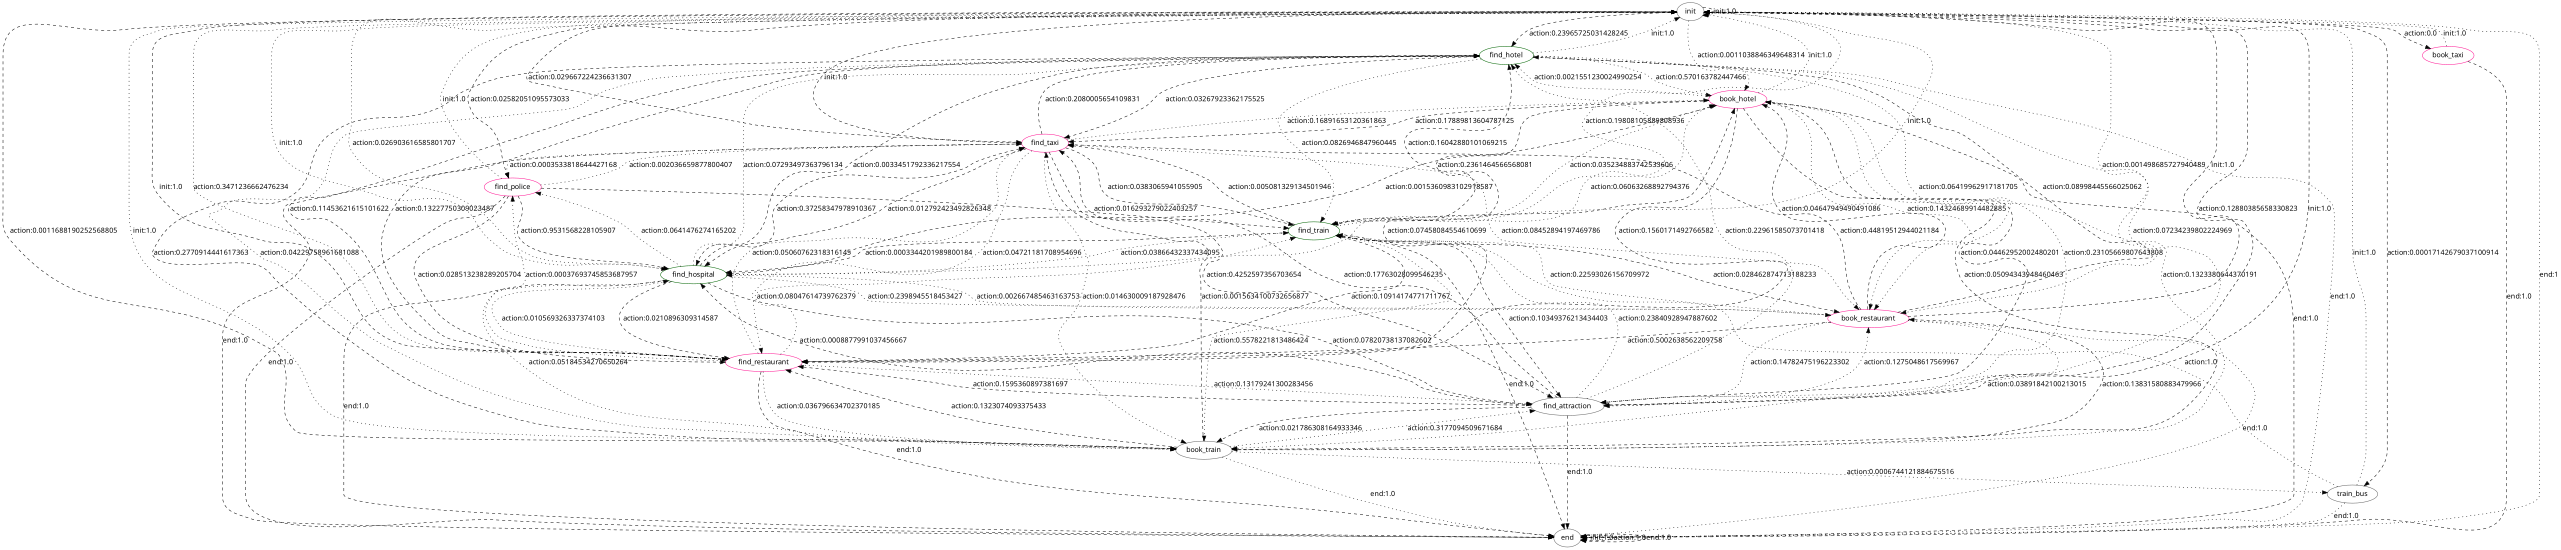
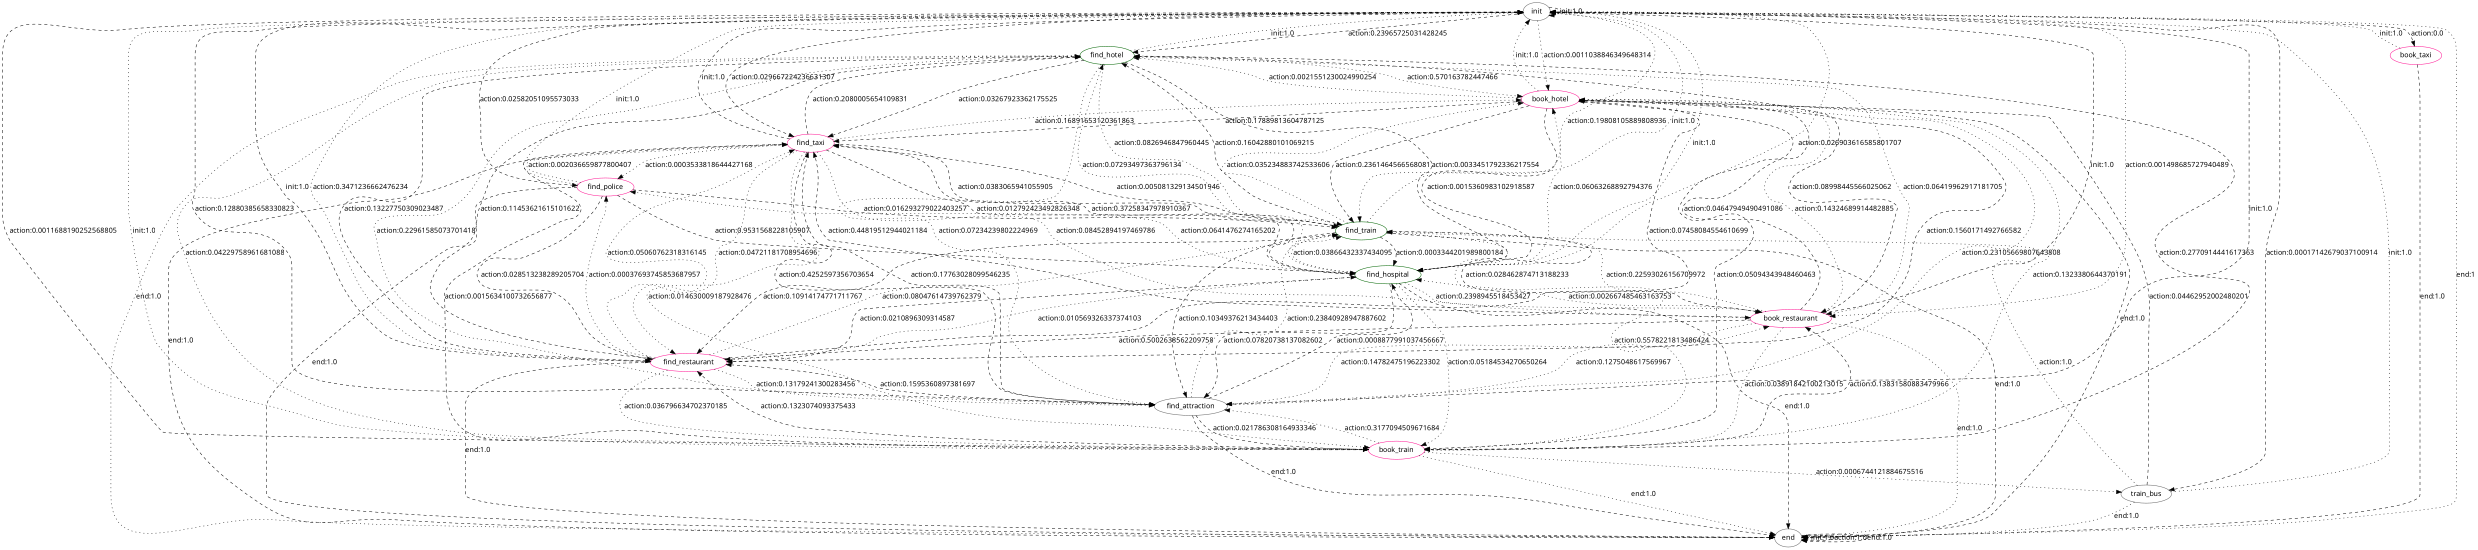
edge "find_attraction" -> "book_hotel": now "train_bus" -> "book_hotel"
node "book_train": color gray40 -> deeppink
